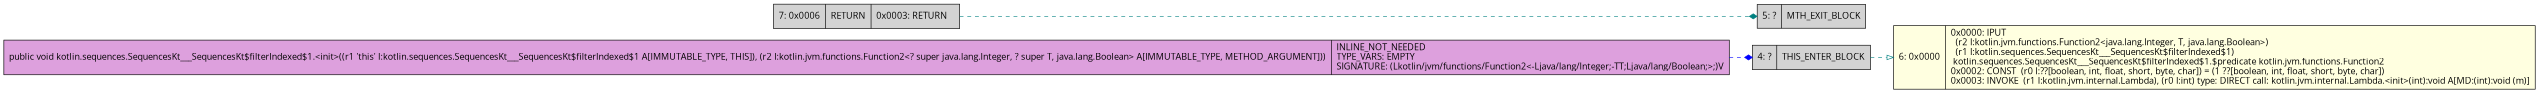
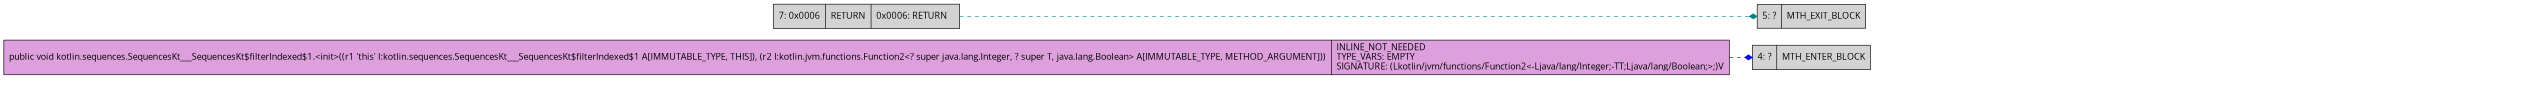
node "7: 0x0006": text "0x0003: RETURN" -> "0x0006: RETURN"
node "4: ?": text "THIS_ENTER_BLOCK" -> "MTH_ENTER_BLOCK"
node "6: 0x0000": removed
